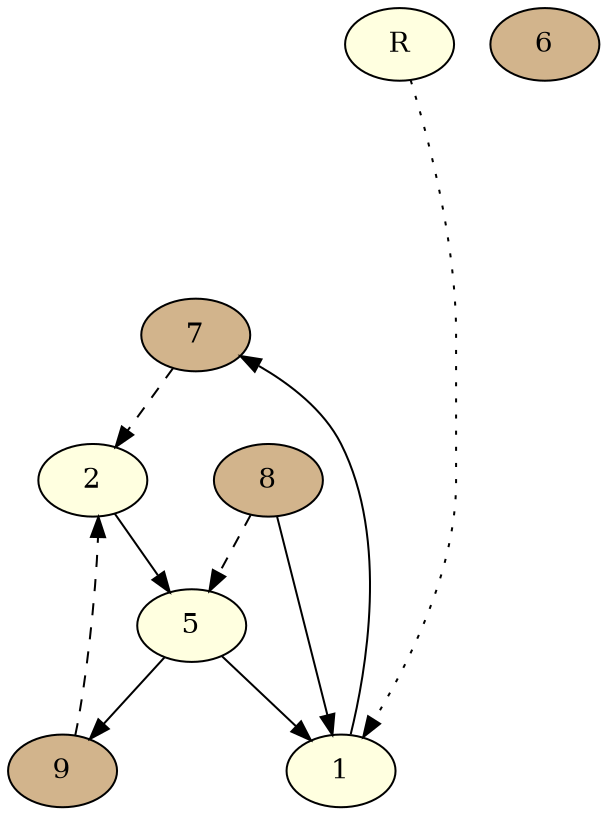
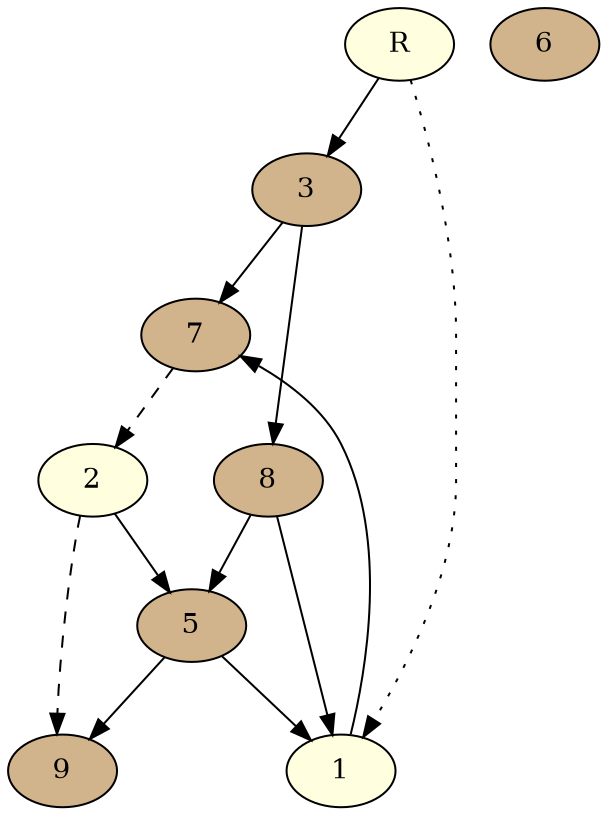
node "3": added
edge "8" -> "5": style dashed -> solid
node "5": fillcolor lightyellow -> tan
edge "9" -> "2": reversed
